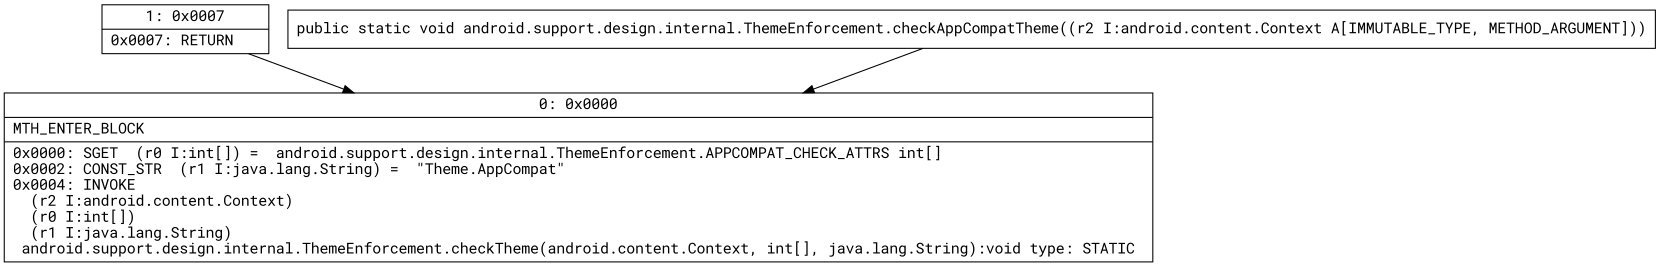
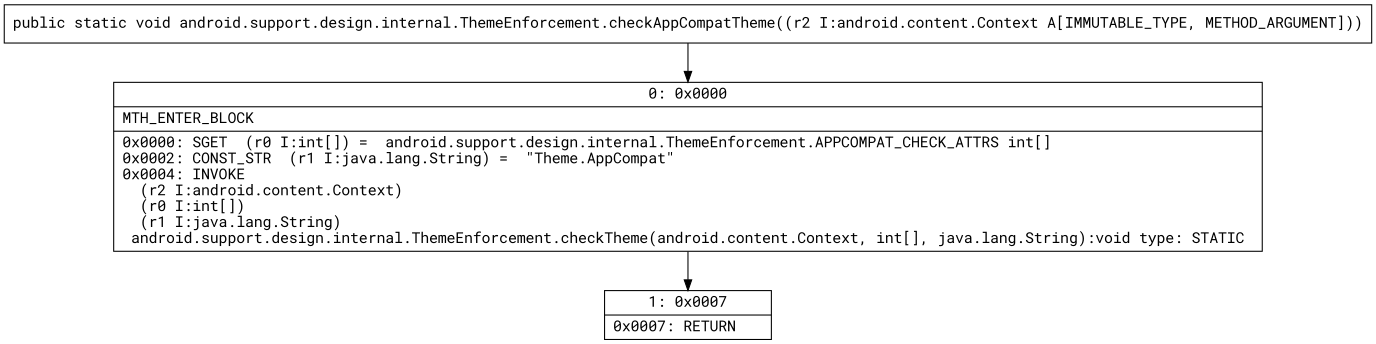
edge "1: 0x0007" -> "0: 0x0000": reversed
